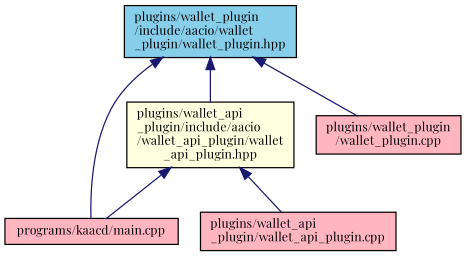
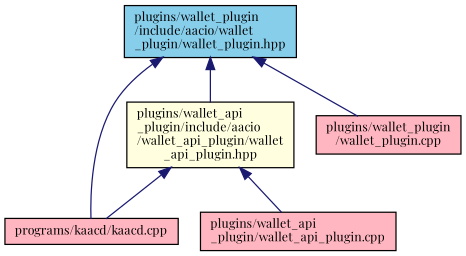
node "programs/kaacd/main.cpp": label "programs/kaacd/main.cpp" -> "programs/kaacd/kaacd.cpp"
